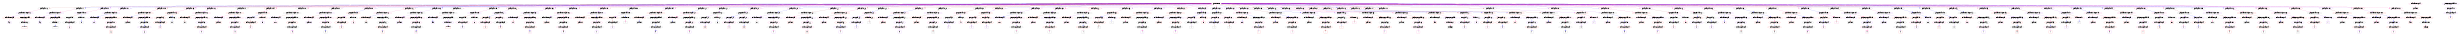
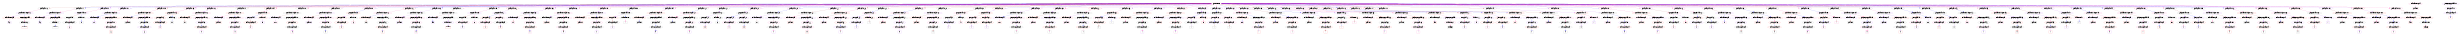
node "Token_int (41)": label "Token_int (41)" -> "Token_echo (41)"
